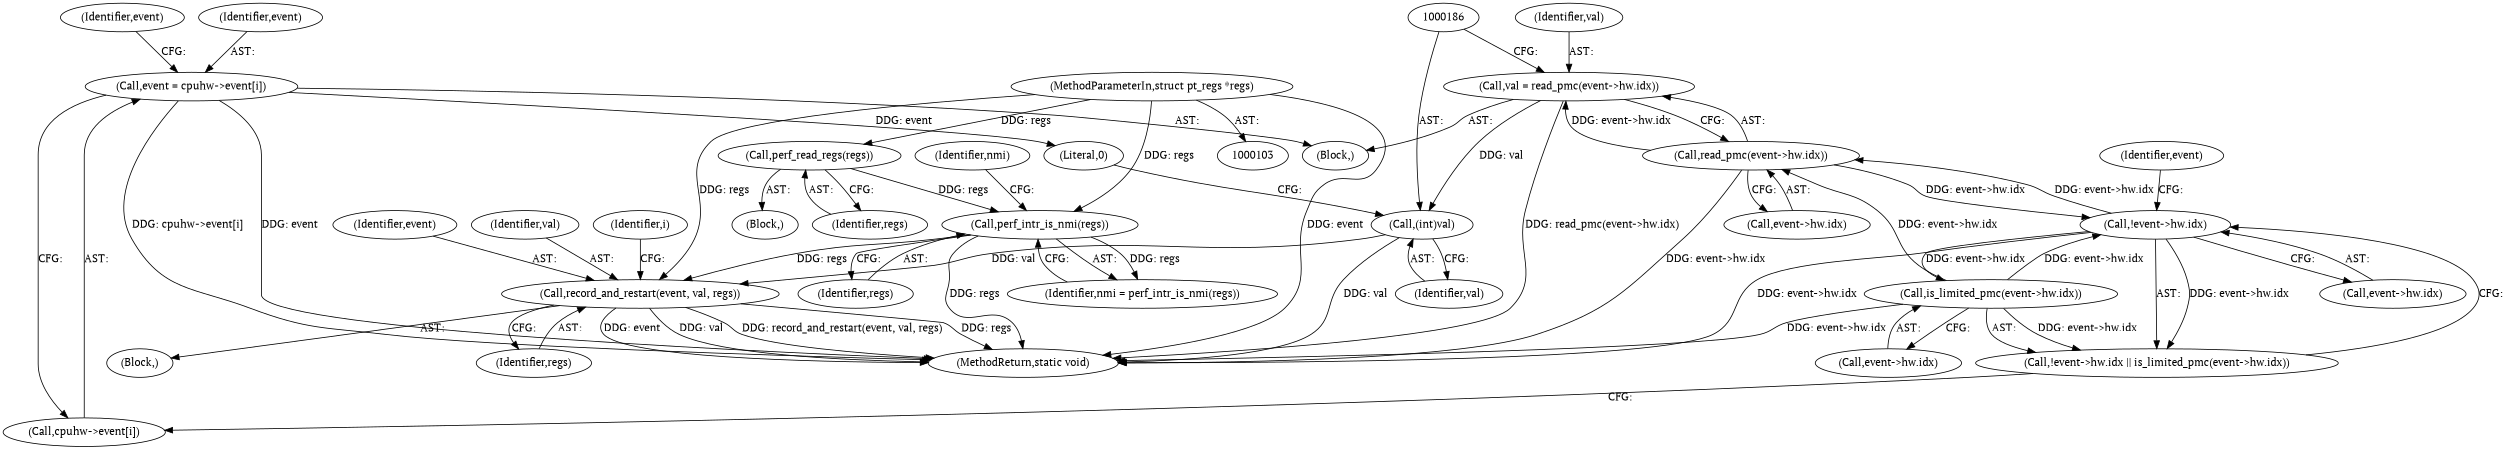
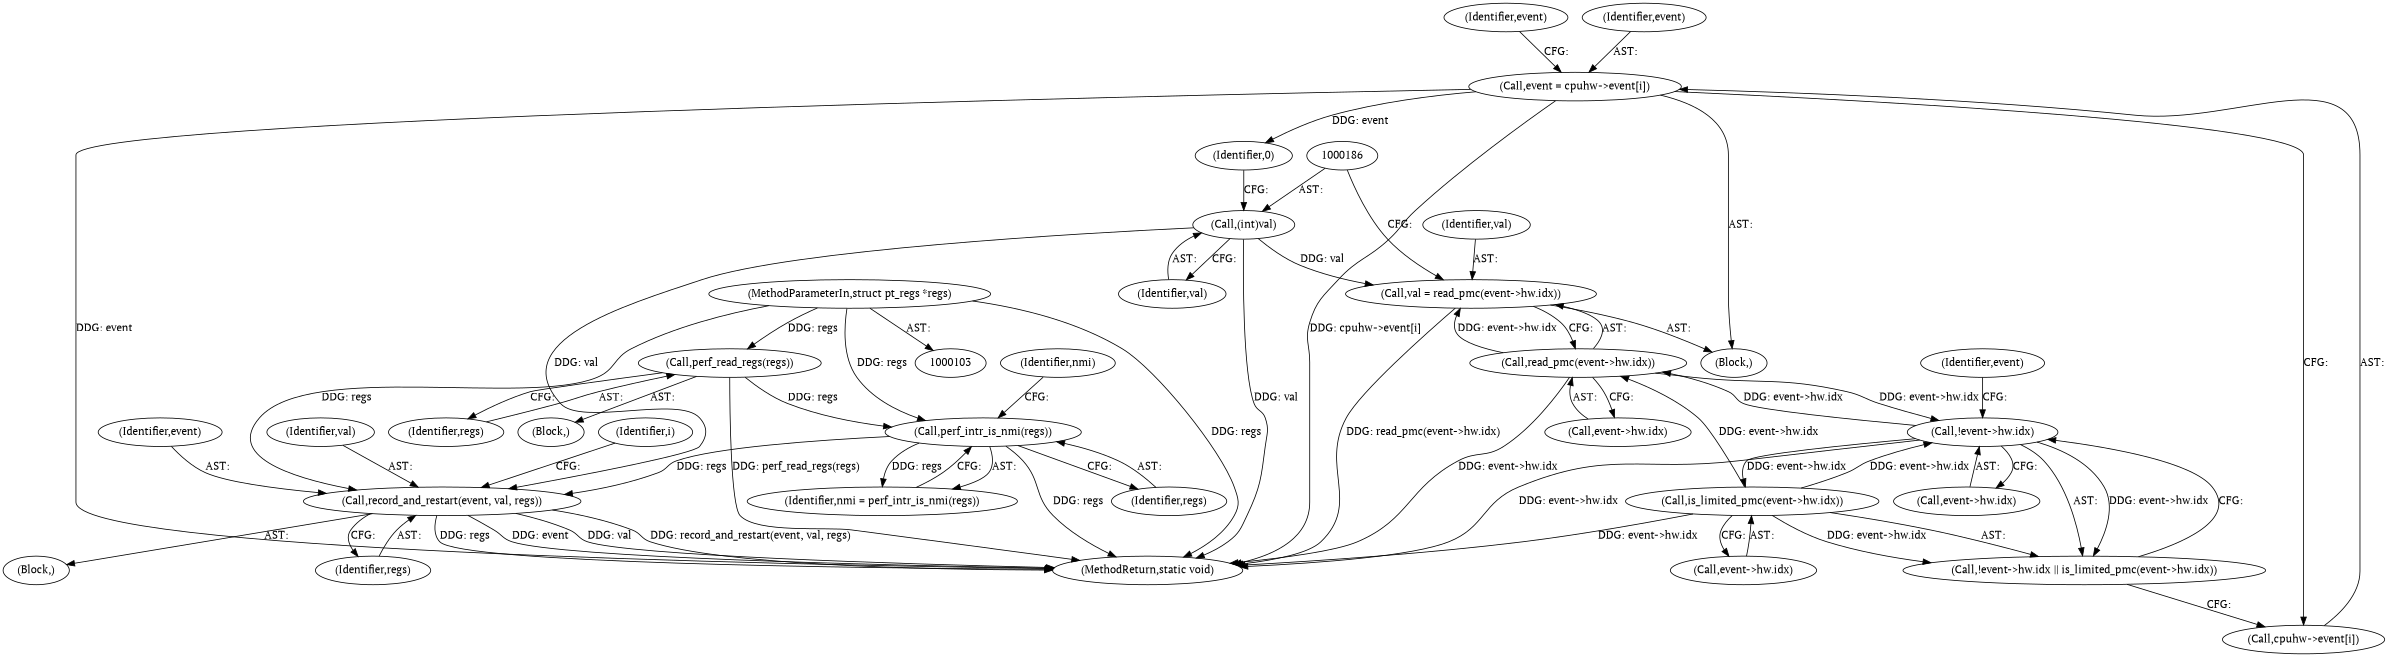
edge "(Call,val = read_pmc(event->hw.idx))" -> "(Call,(int)val)": reversed
node "(Literal,0)": label "(Literal,0)" -> "(Identifier,0)"
edge "(MethodParameterIn,struct pt_regs *regs)" -> "(MethodReturn,static void)": label "DDG: event" -> "DDG: regs"
edge "(Call,perf_read_regs(regs))" -> "(MethodReturn,static void)": added, label "DDG: perf_read_regs(regs)"
